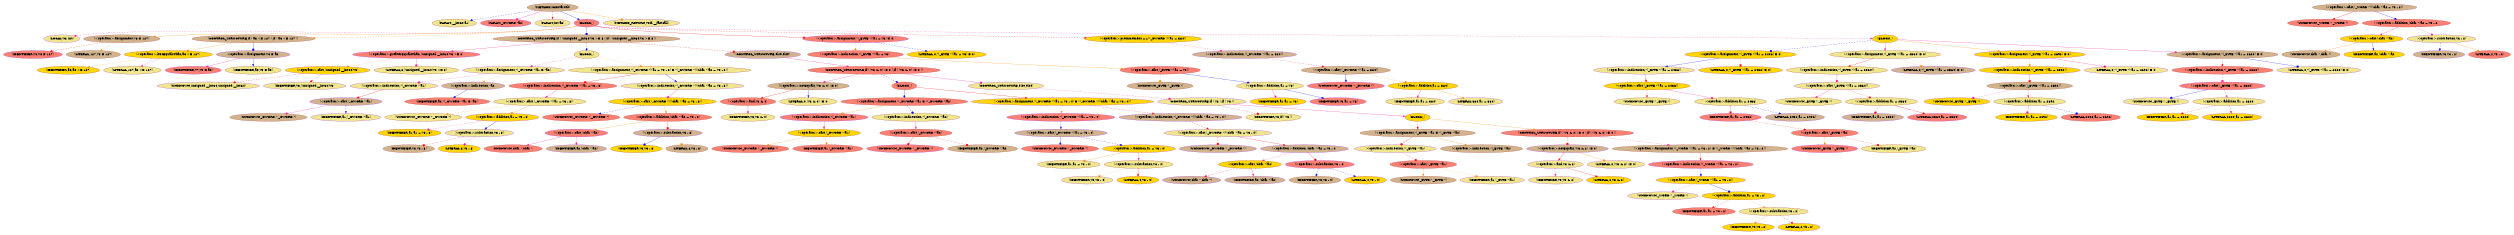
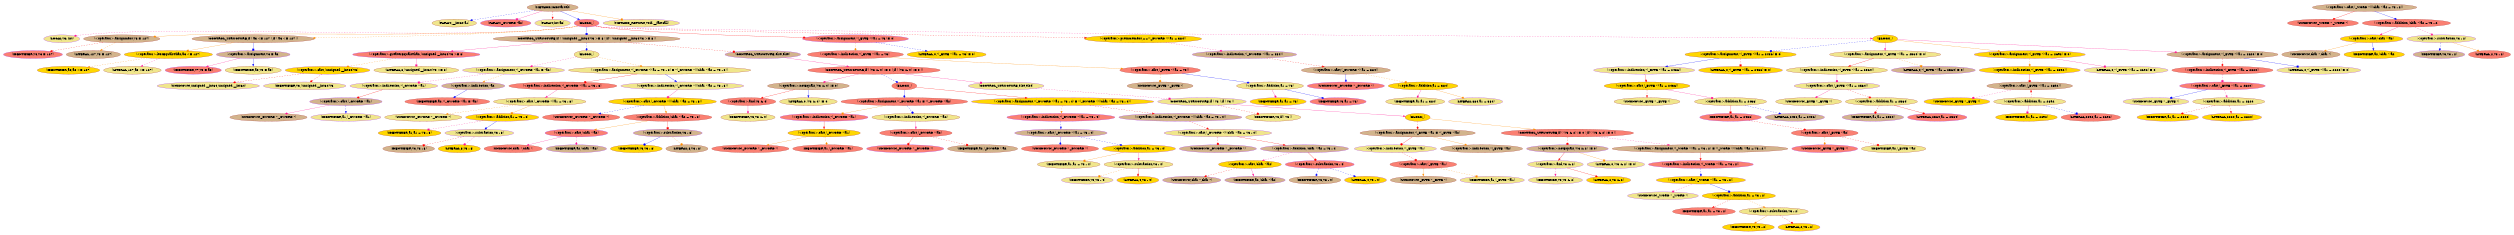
edge "(<operator>.cast,(_BYTE *)(a1 + 2692))" -> "(<operator>.addition,a1 + 2692)": reversed
node "(IDENTIFIER,a1,a1 + 2820)": color brown -> purple
